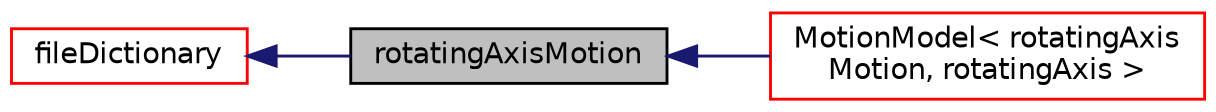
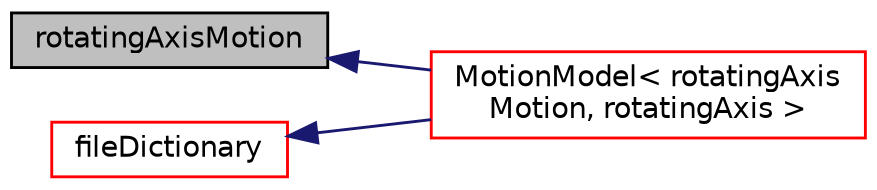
edge "rotatingAxisMotion" -> "fileDictionary": now "MotionModel< rotatingAxis Motion, rotatingAxis >" -> "fileDictionary"
